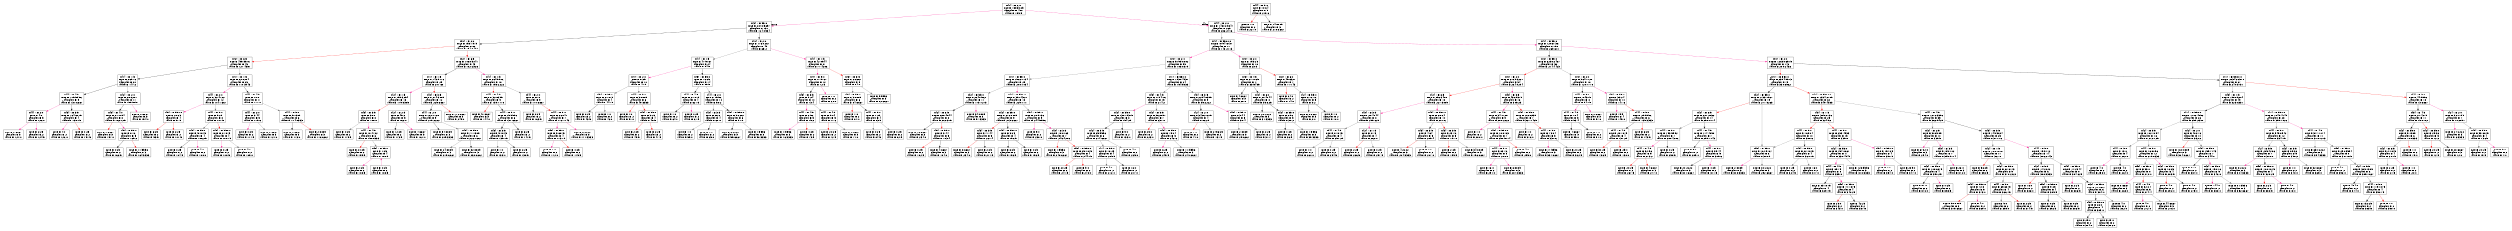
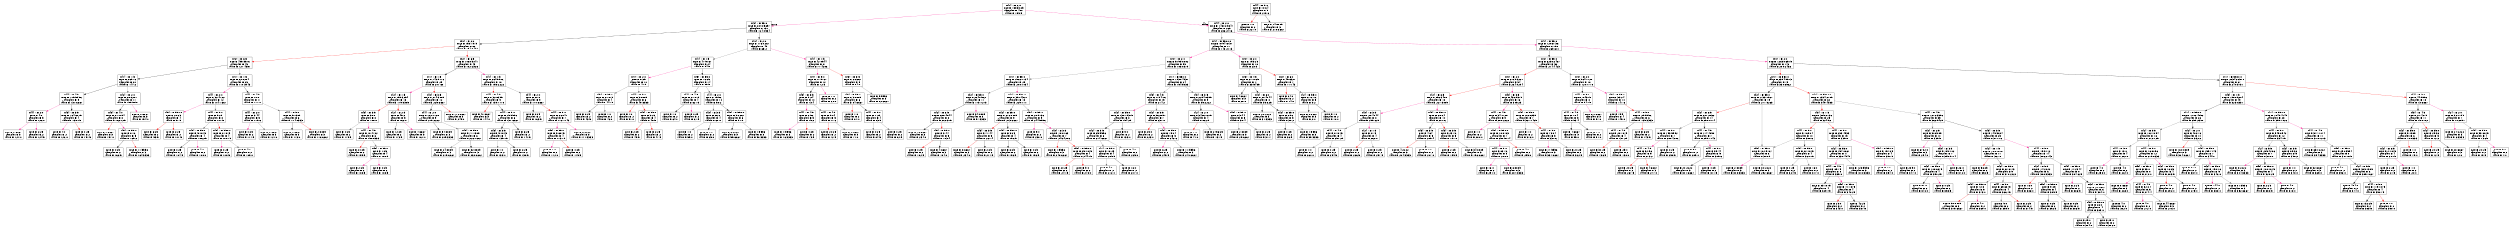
edge "X[2] <= 1.5 mse = 155.3254 samples = 13 value = 179.5385" -> "X[2] <= 2.5 mse = 45.2 samples = 5 value = 166.0": added
edge "mse = 0.25 samples = 2 value = 188.5" -> "X[5] <= 55.0 mse = 1.25 samples = 4 value = 188.5": reversed
